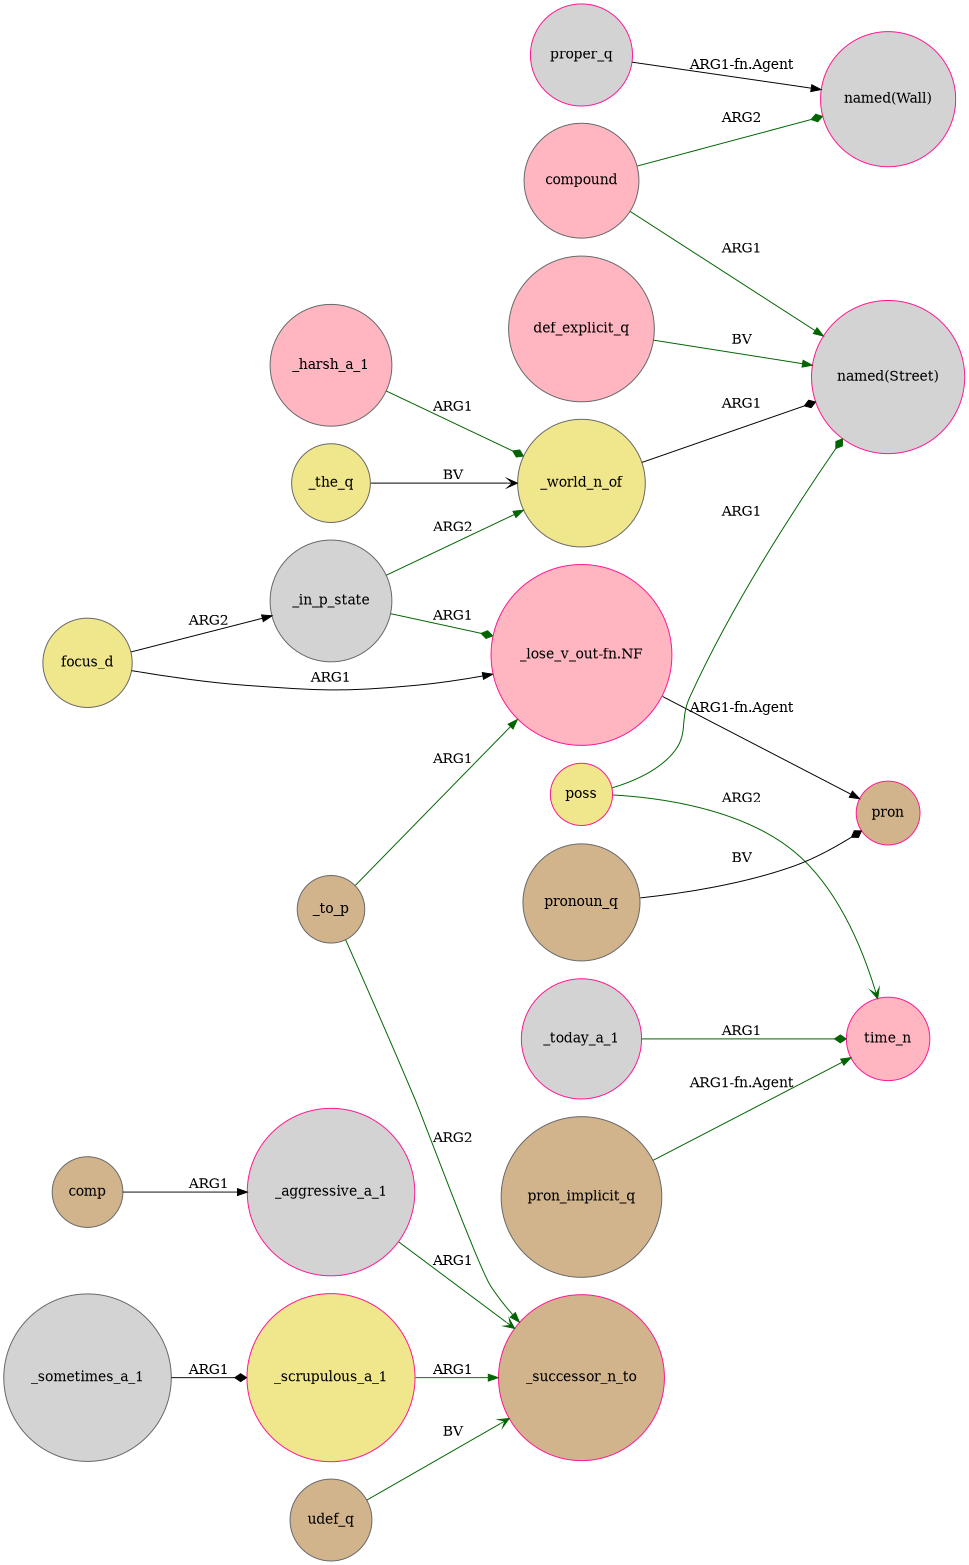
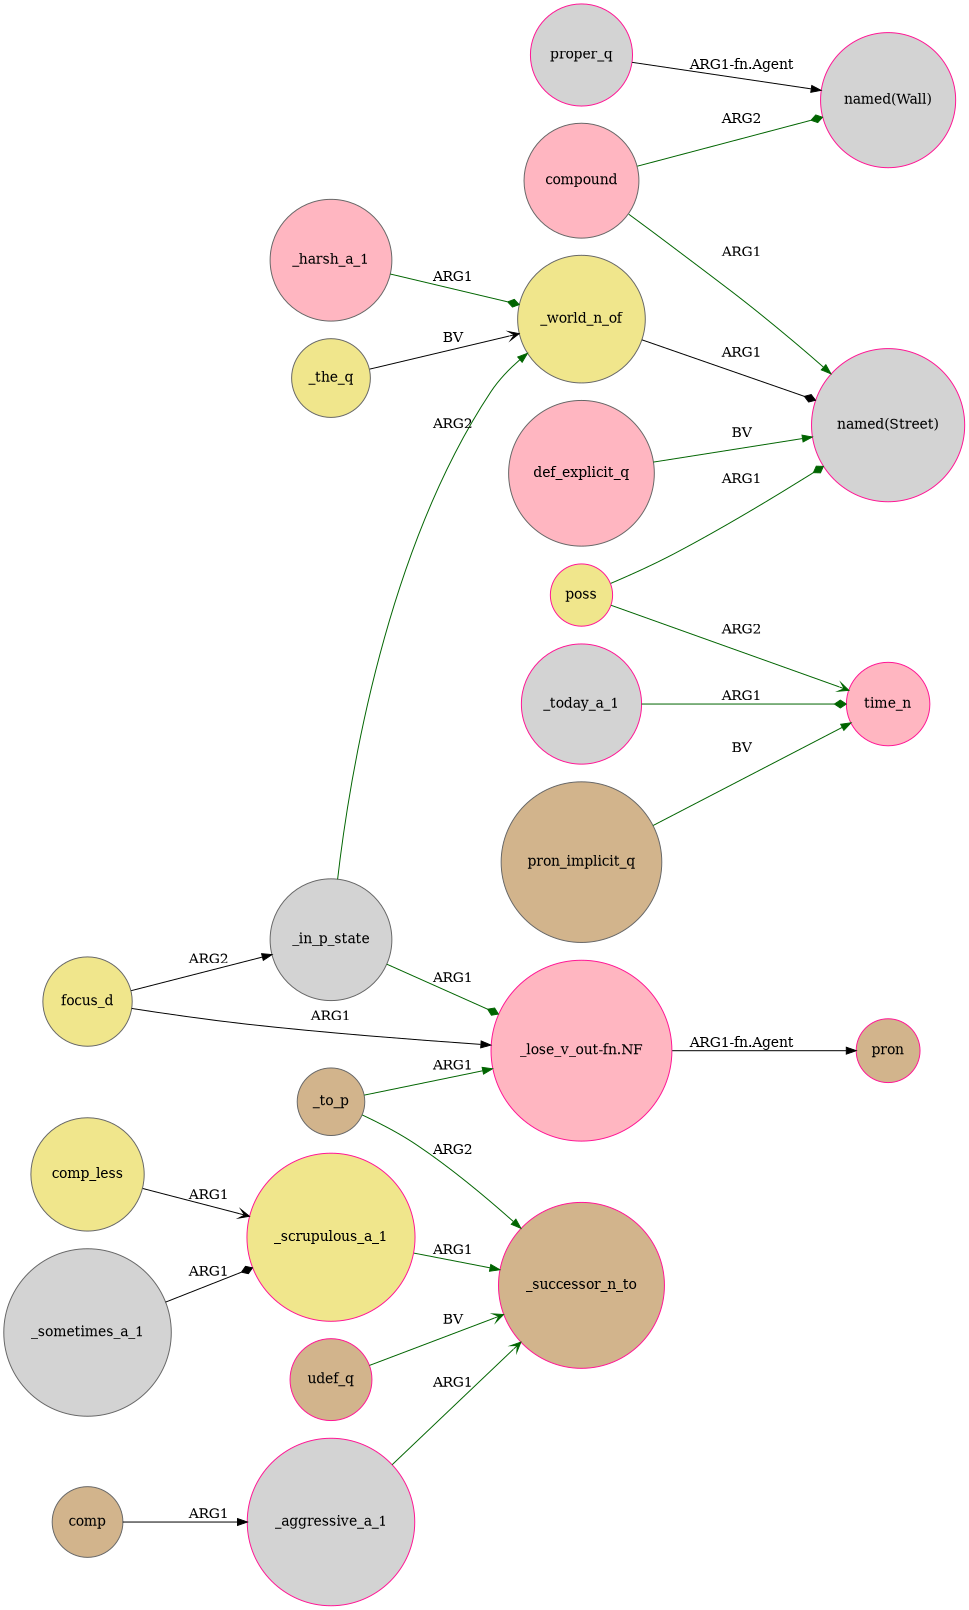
node "pronoun_q": removed
edge "pron_implicit_q" -> "time_n": label "ARG1-fn.Agent" -> "BV"
node "comp_less": added
node "udef_q": color gray40 -> deeppink
